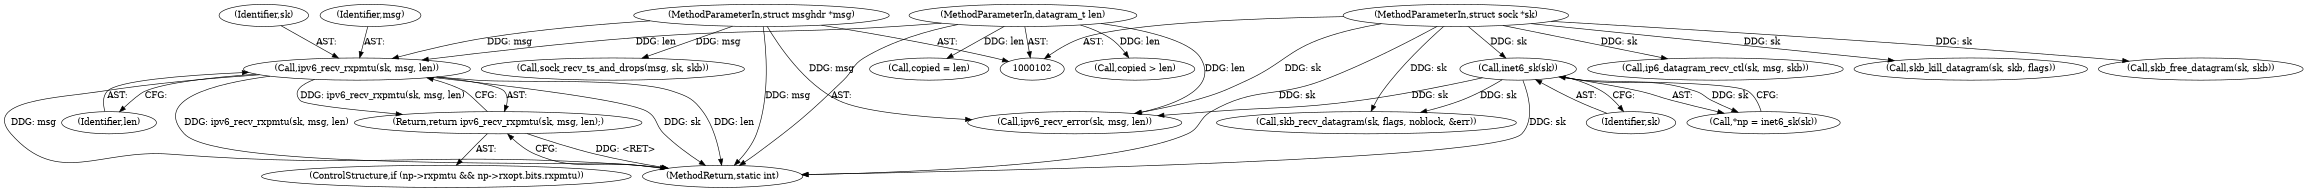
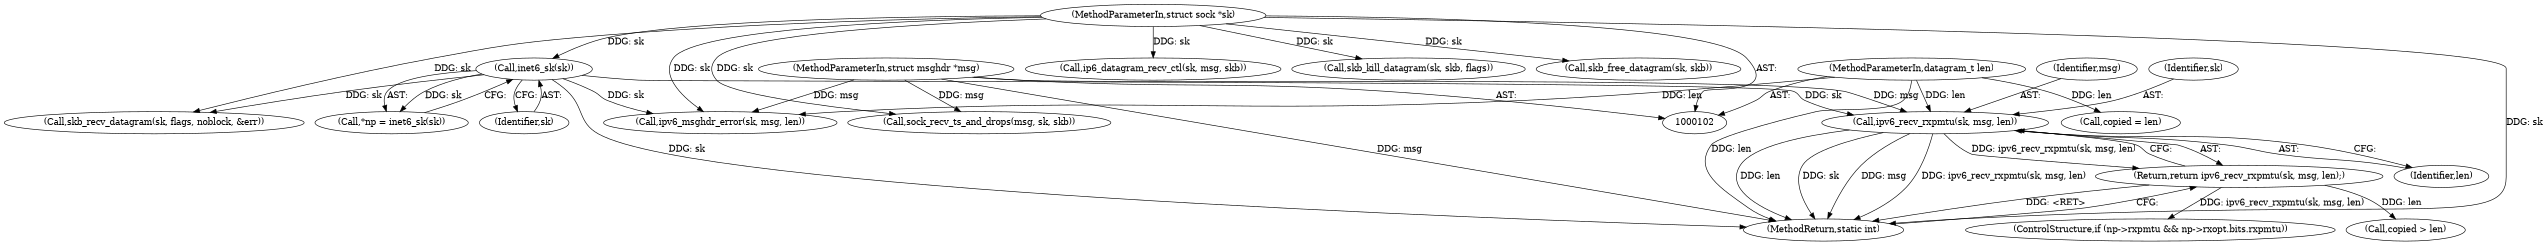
edge "(MethodParameterIn,datagram_t len)" -> "(Call,copied > len)": now "(Return,return ipv6_recv_rxpmtu(sk, msg, len);)" -> "(Call,copied > len)"
edge "(MethodParameterIn,struct sock *sk)" -> "(Call,sock_recv_ts_and_drops(msg, sk, skb))": added, label "DDG: sk"
edge "(Call,inet6_sk(sk))" -> "(Call,ipv6_recv_rxpmtu(sk, msg, len))": added, label "DDG: sk"
edge "(MethodParameterIn,datagram_t len)" -> "(MethodReturn,static int)": label "AST: " -> "DDG: len"
node "(Call,ipv6_recv_error(sk, msg, len))": label "(Call,ipv6_recv_error(sk, msg, len))" -> "(Call,ipv6_msghdr_error(sk, msg, len))"
edge "(Return,return ipv6_recv_rxpmtu(sk, msg, len);)" -> "(ControlStructure,if (np->rxpmtu && np->rxopt.bits.rxpmtu))": label "AST: " -> "DDG: ipv6_recv_rxpmtu(sk, msg, len)"
